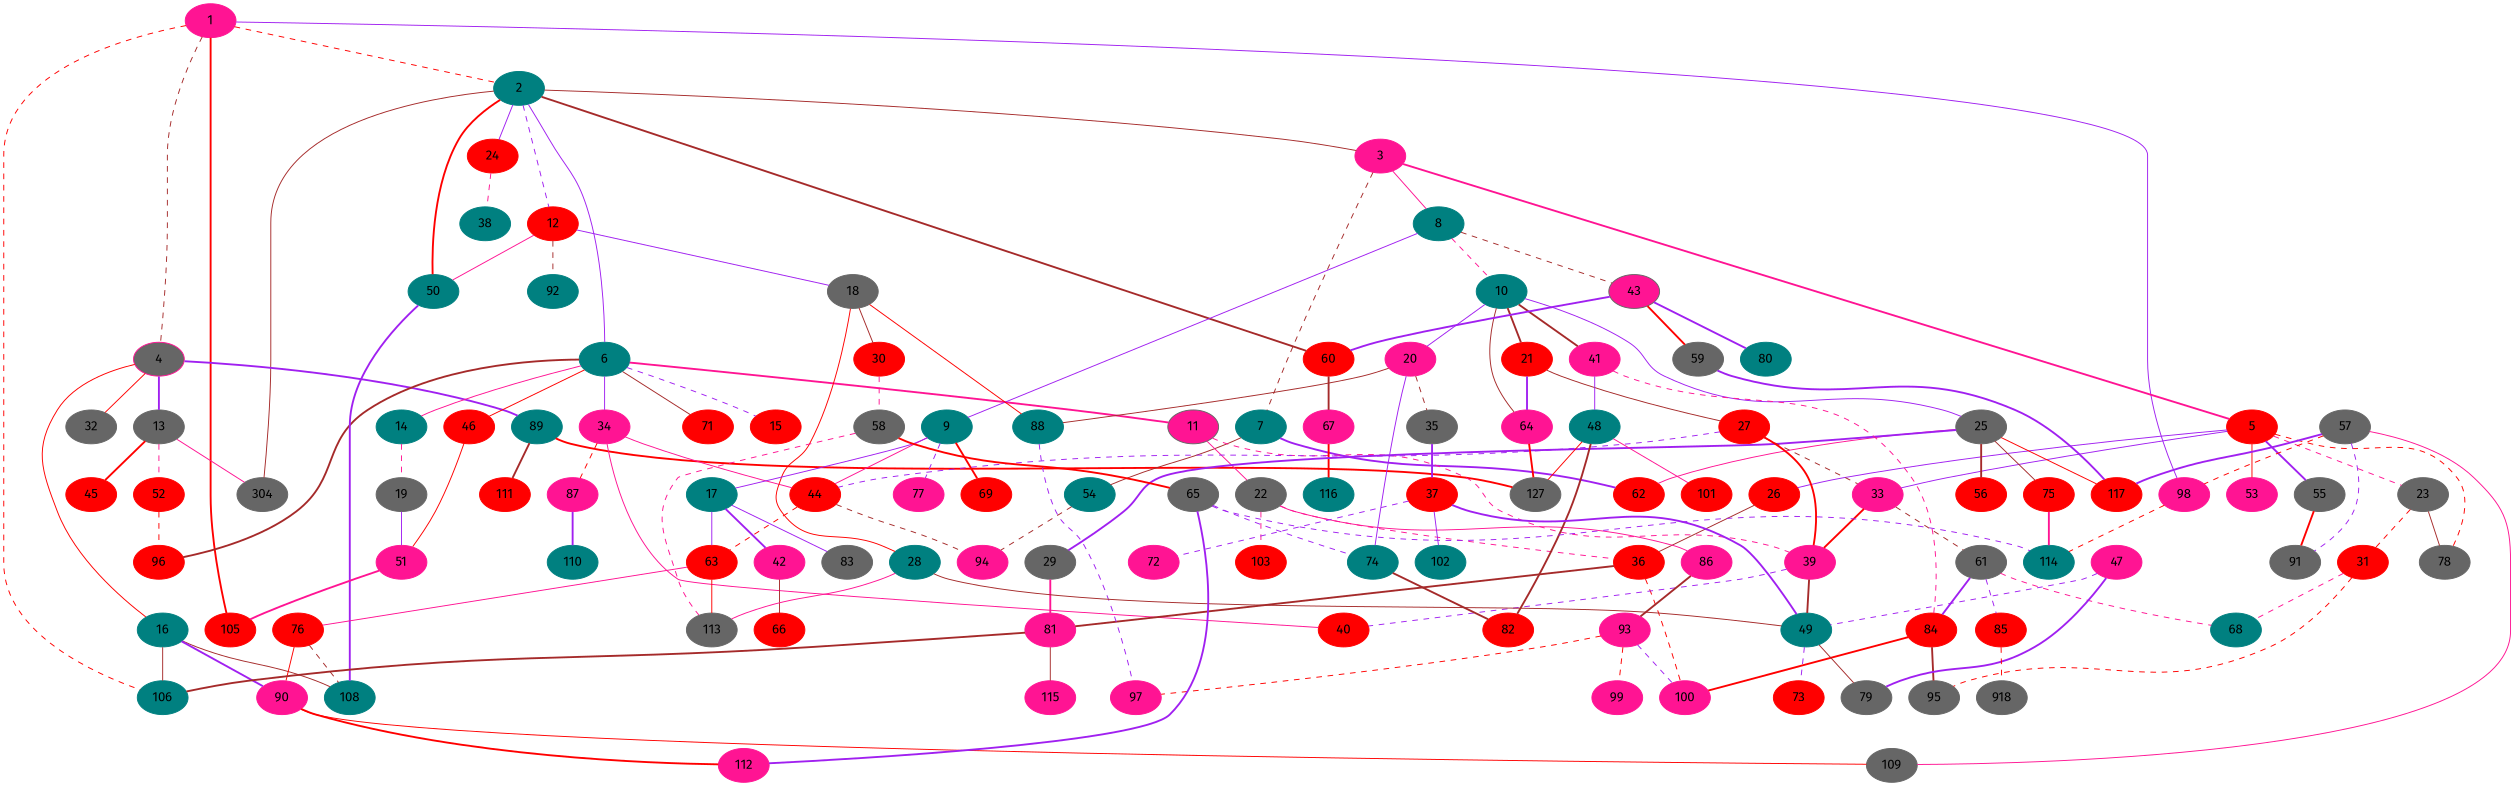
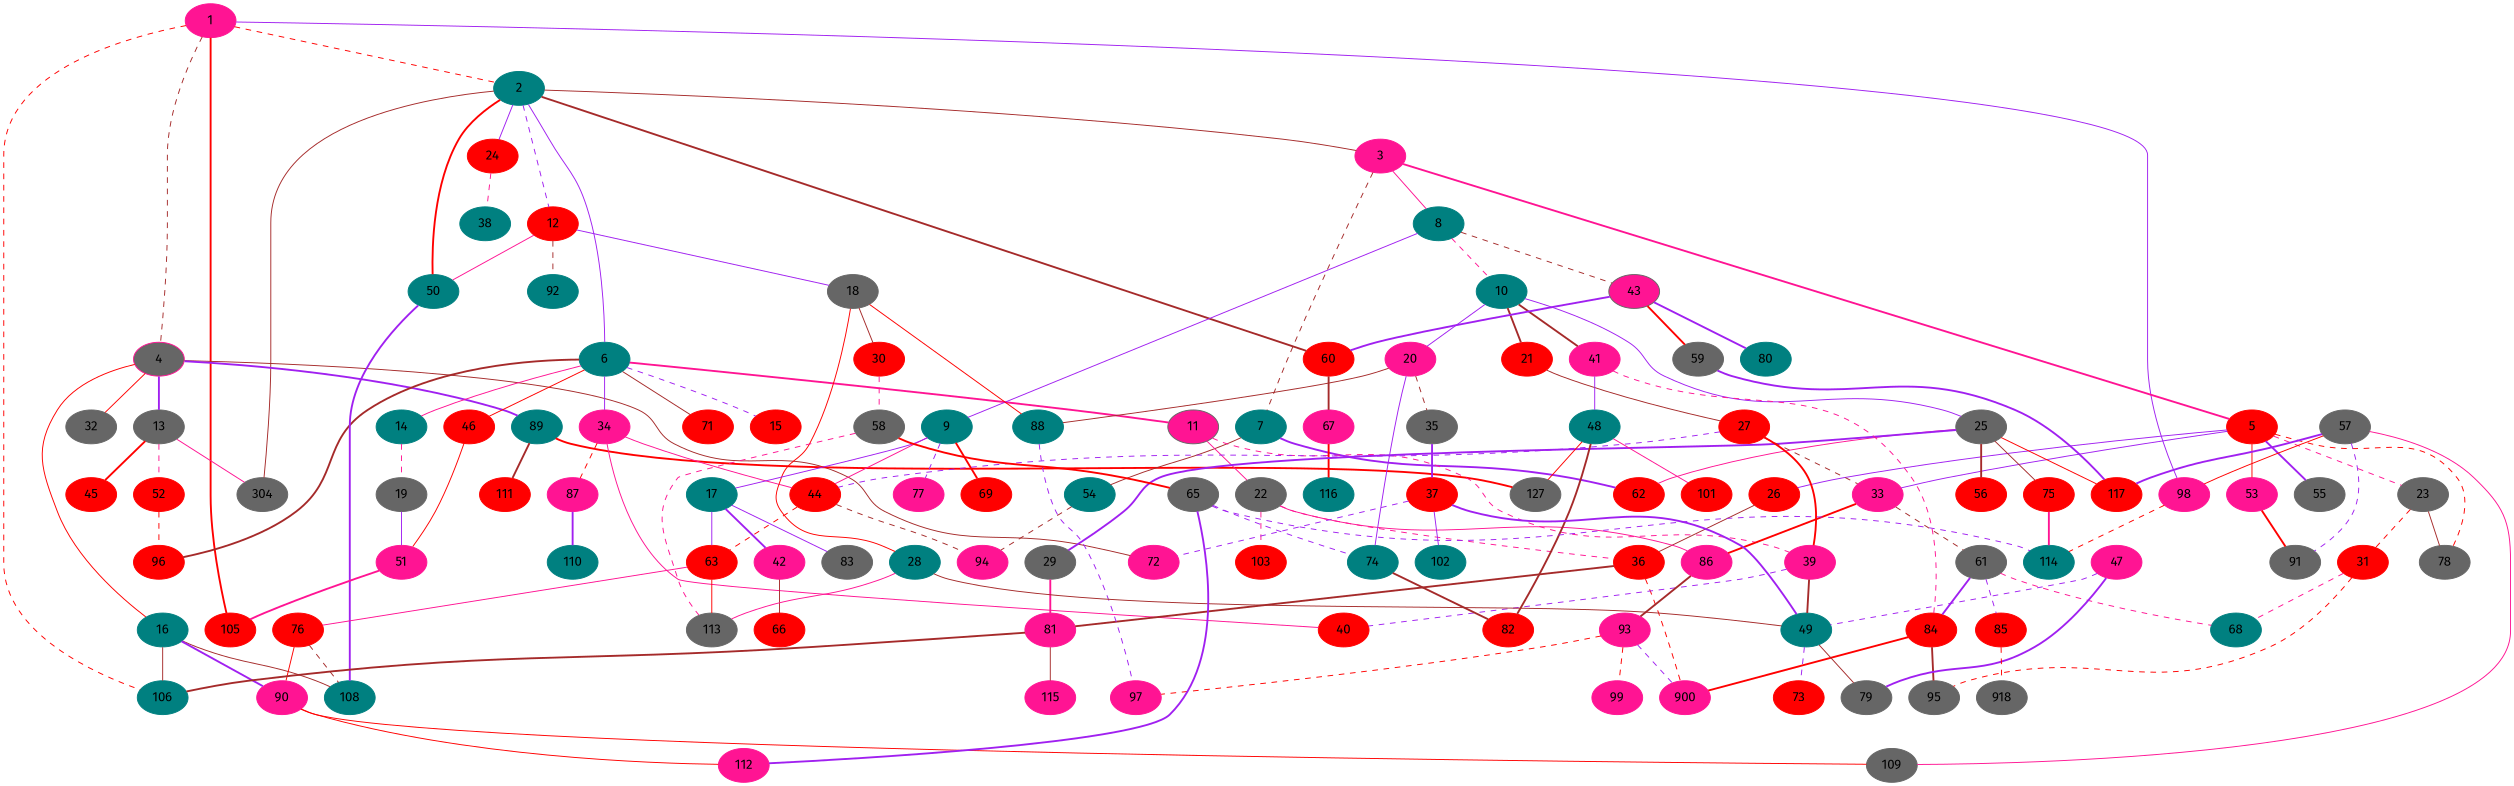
node "64": removed
edge "4" -- "72": added
edge "57" -- "98": style dashed -> solid
edge "33" -- "39": now "33" -- "86"
edge "55" -- "91": now "53" -- "91"
node "100": label "100" -> "900"
edge "90" -- "112": style bold -> solid
